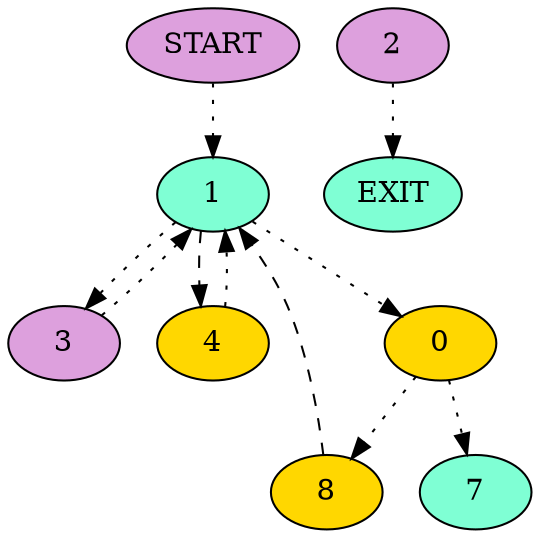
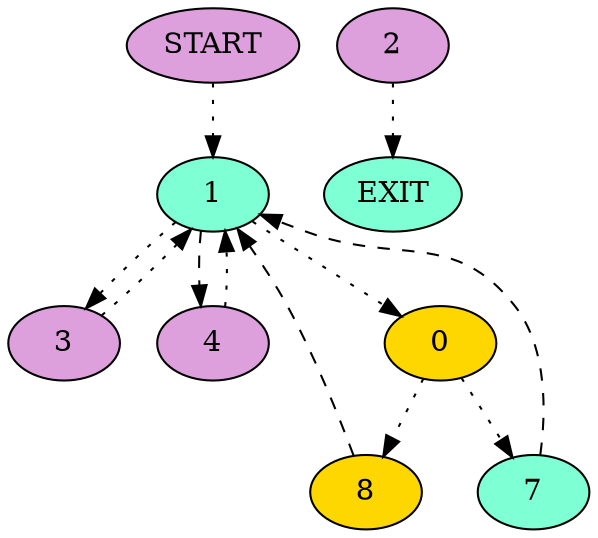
edge "7" -> "1": added
node "4": fillcolor gold -> plum
